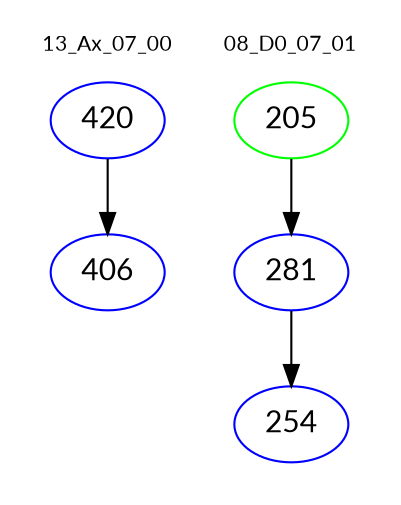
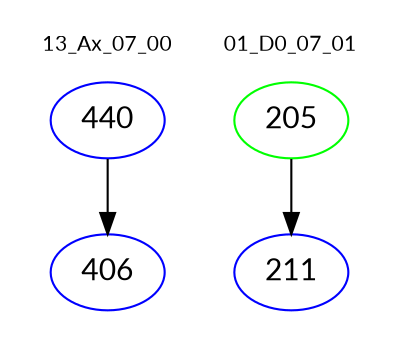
cluster "08_D0_07_01": label "08_D0_07_01" -> "01_D0_07_01"
node "420": label "420" -> "440"
node "281": label "281" -> "211"
node "254": removed
